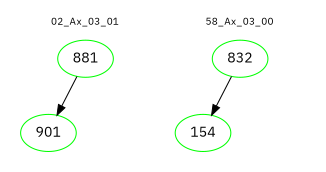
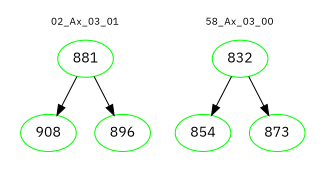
node "901": label "901" -> "908"
node "896": added
node "154": label "154" -> "854"
node "873": added
